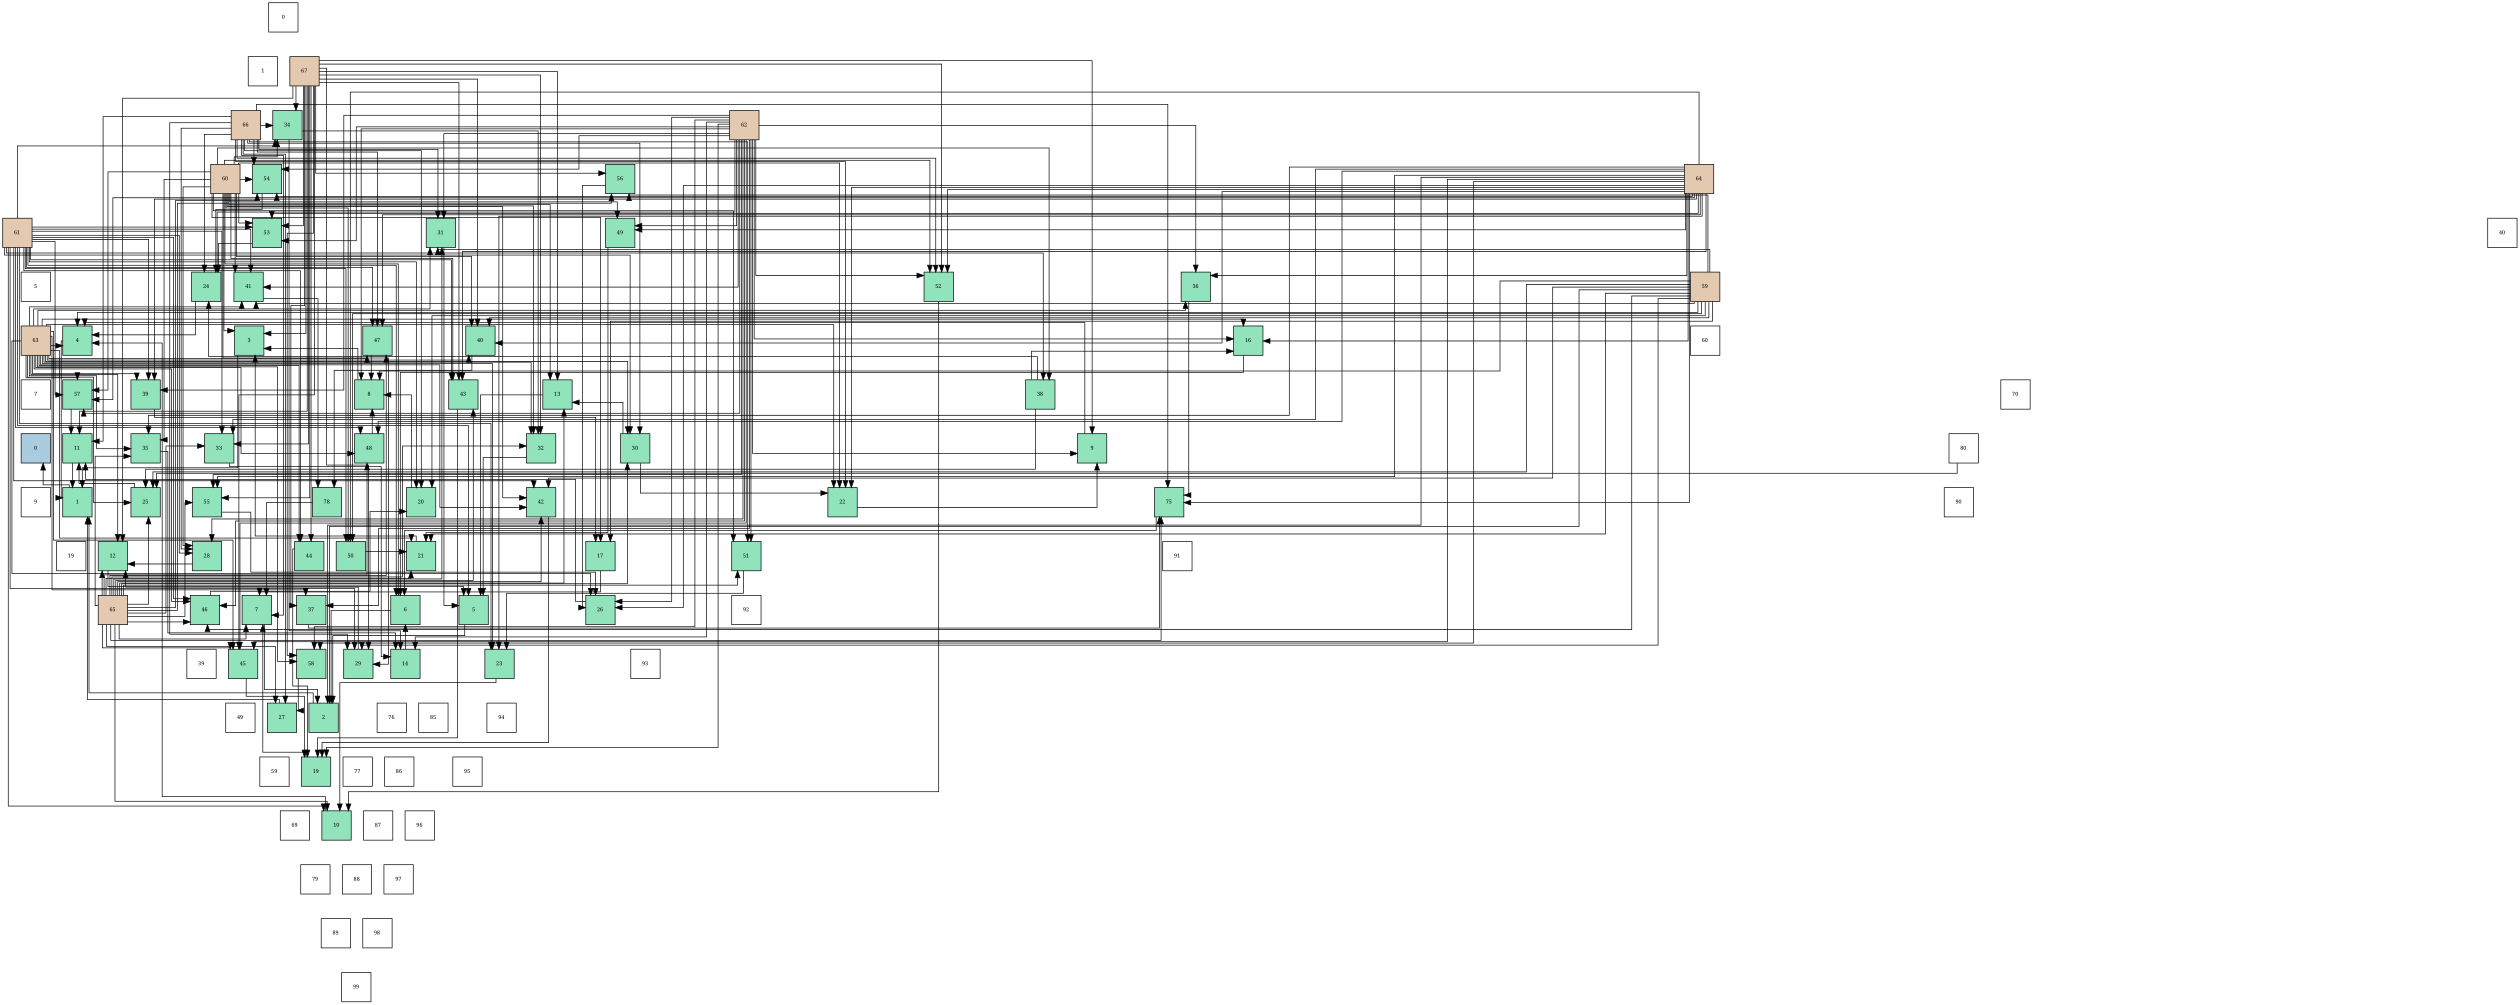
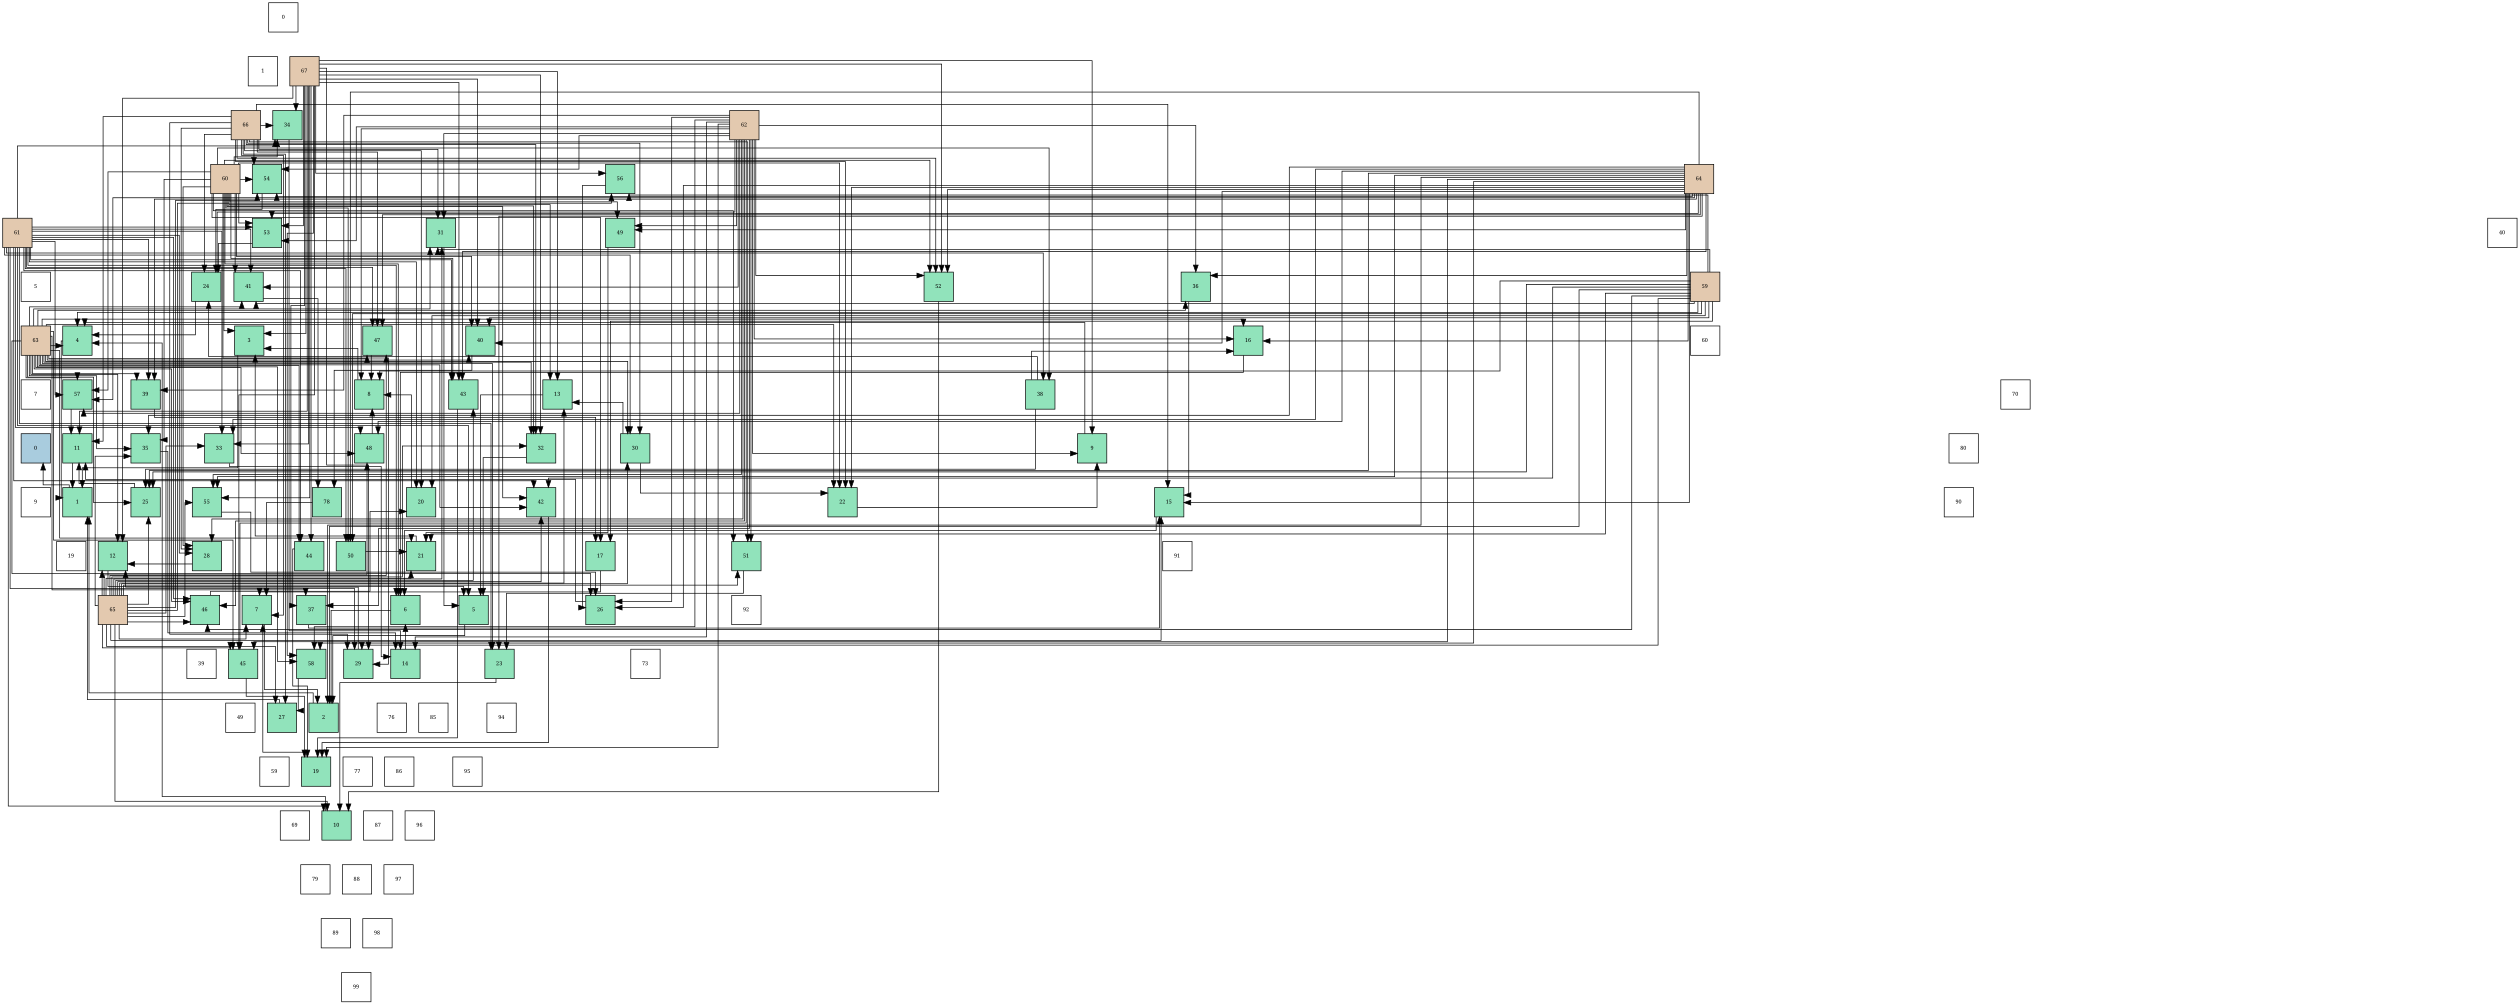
edge "34" -> "32": now "66" -> "32"
edge "80" -> "25": now "64" -> "25"
node "75": label "75" -> "15"
node "93": label "93" -> "73"
